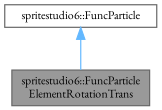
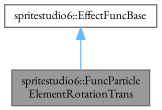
node "spritestudio6::FuncParticle": label "spritestudio6::FuncParticle" -> "spritestudio6::EffectFuncBase"
